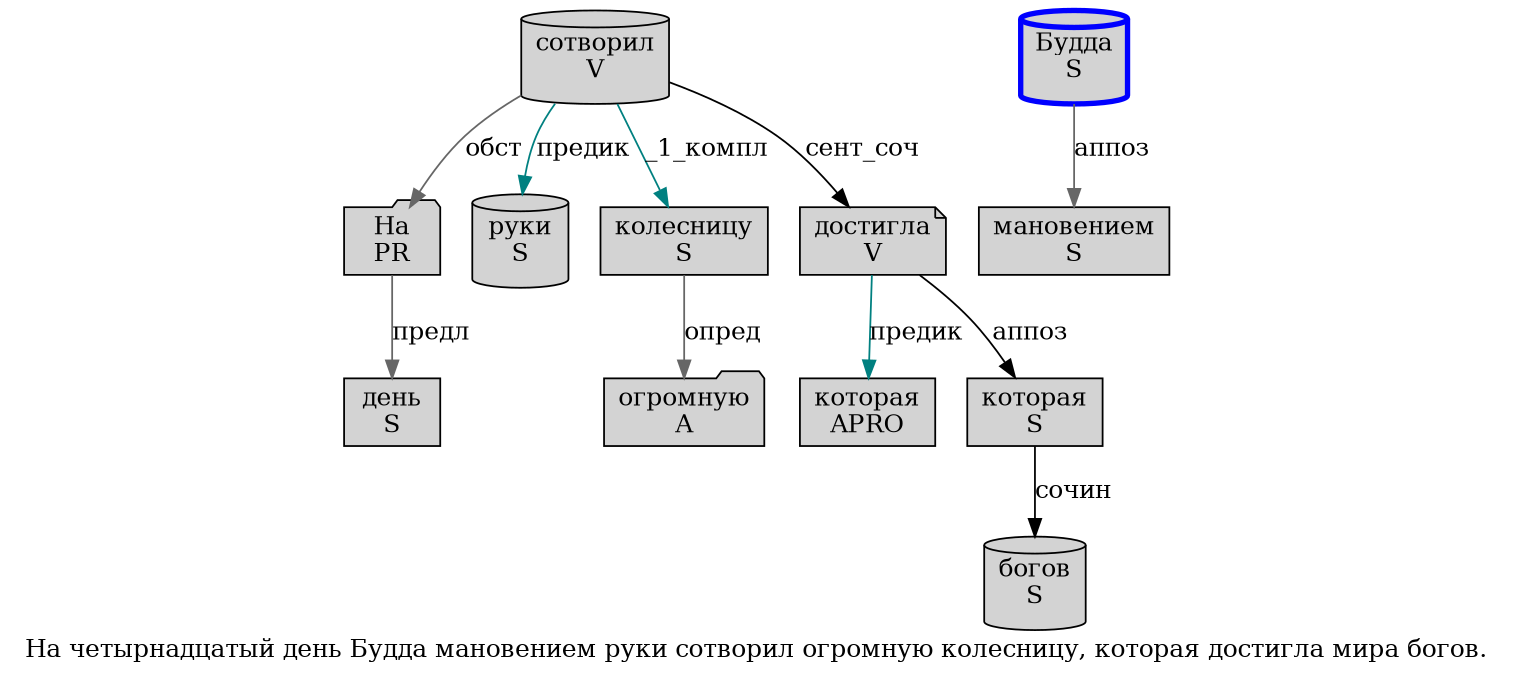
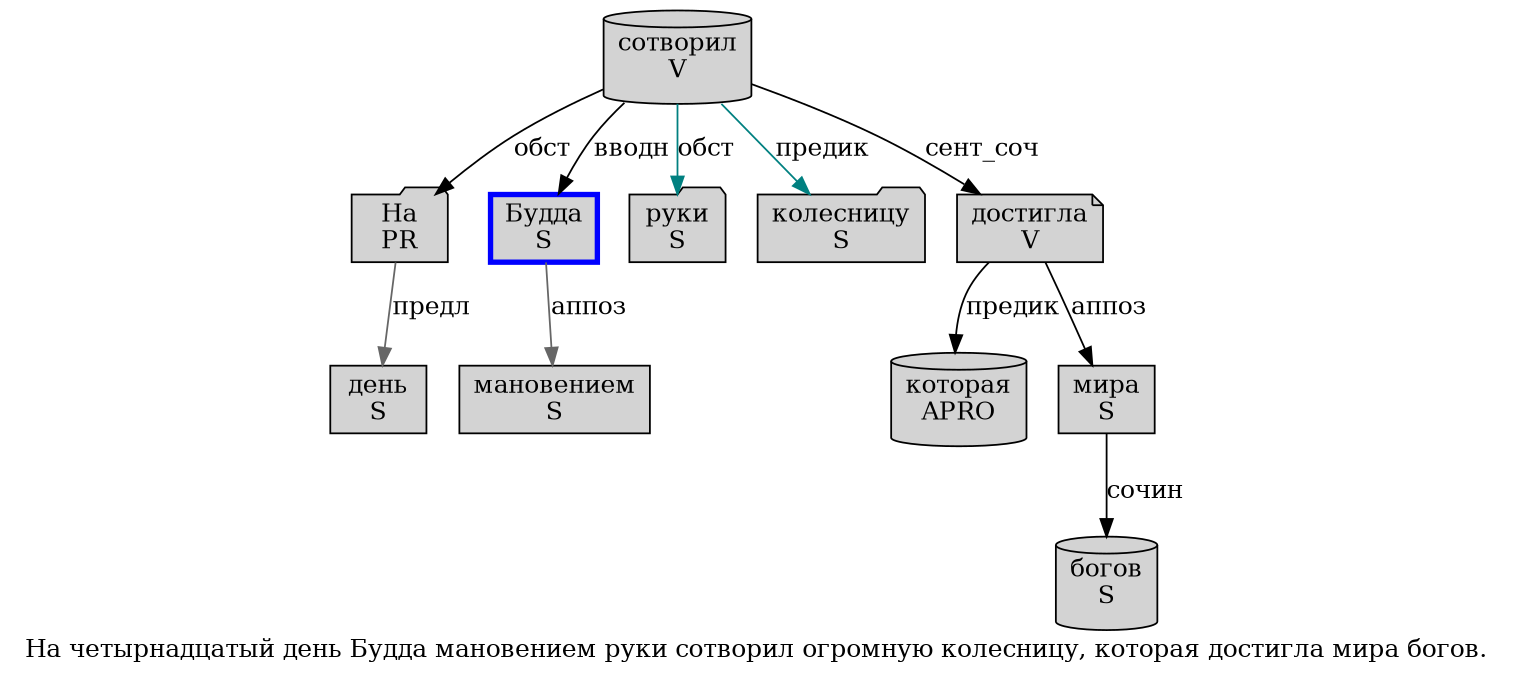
node "Будда S": shape cylinder -> box
edge "сотворил V" -> "На PR": color gray40 -> black
edge "сотворил V" -> "Будда S": added, label "вводн"
edge "сотворил V" -> "руки S": label "предик" -> "обст"
edge "сотворил V" -> "колесницу S": label "_1_компл" -> "предик"
node "руки S": shape cylinder -> folder
node "колесницу S": shape box -> folder
edge "достигла V" -> "которая APRO": color teal -> black
node "огромную A": removed
node "которая APRO": shape box -> cylinder
node "которая S": label "которая S" -> "мира S"
